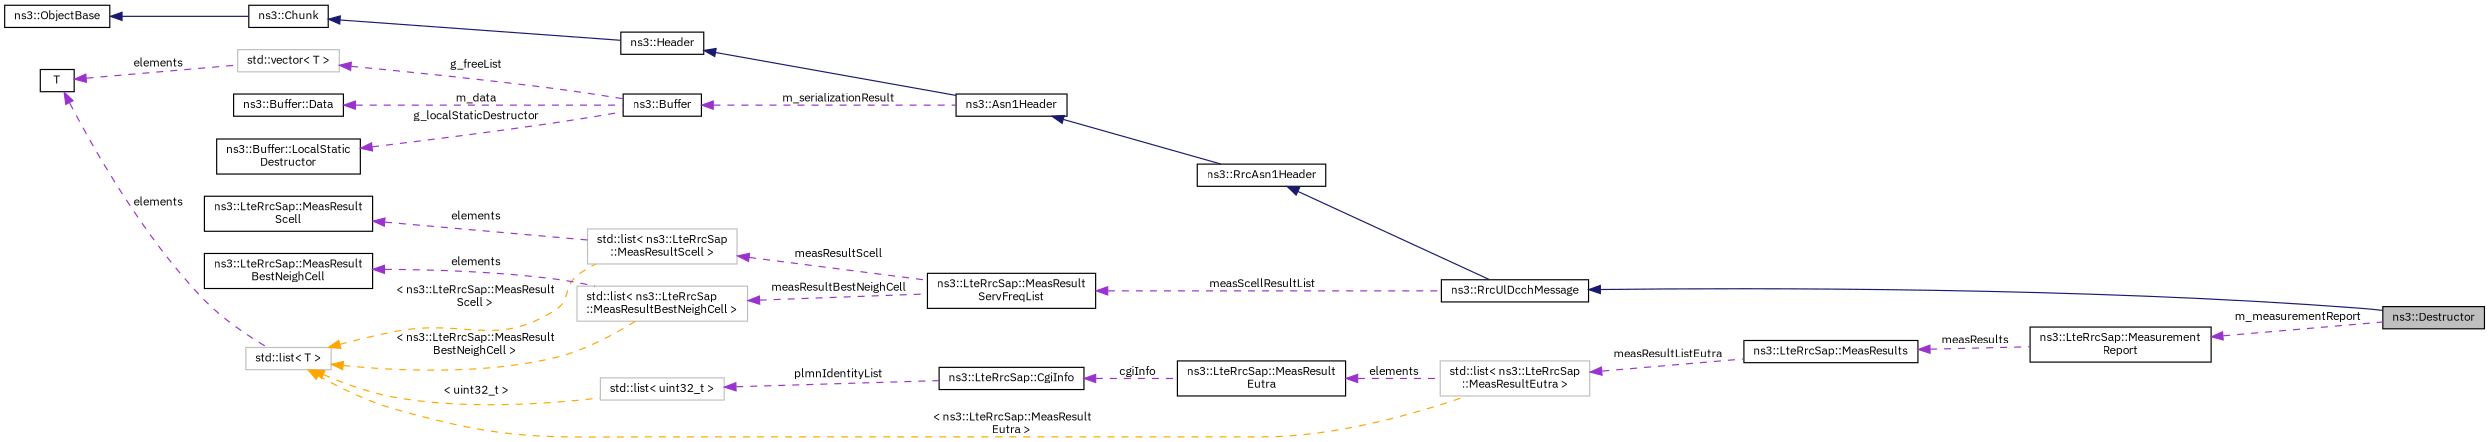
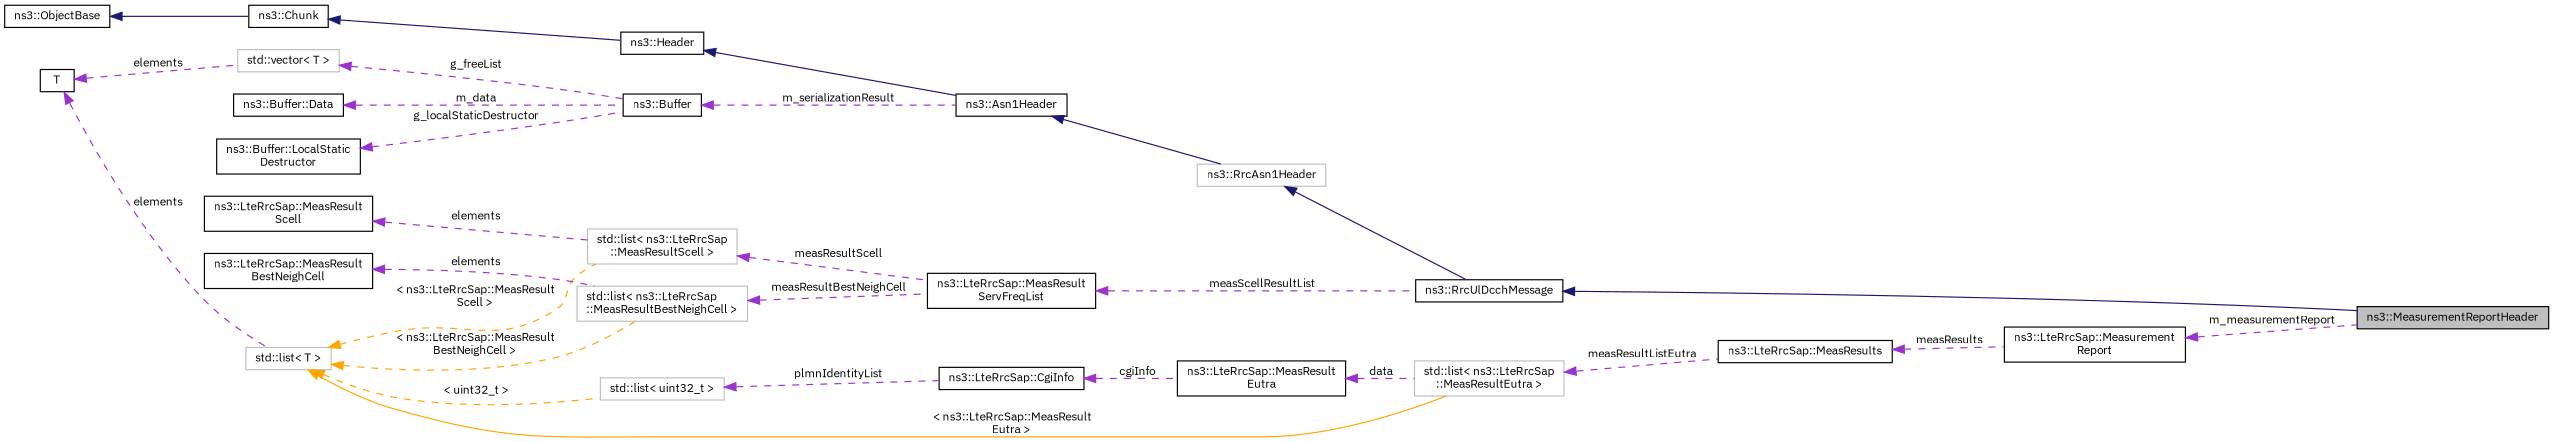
node "ns3::RrcAsn1Header": color black -> grey75
node "ns3::Destructor": label "ns3::Destructor" -> "ns3::MeasurementReportHeader"
edge "std::list< ns3::LteRrcSap ::MeasResultEutra >" -> "ns3::LteRrcSap::MeasResult Eutra": label " elements" -> " data"
edge "std::list< ns3::LteRrcSap ::MeasResultEutra >" -> "std::list< T >": style dashed -> solid
